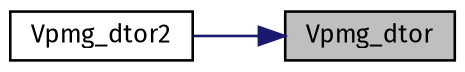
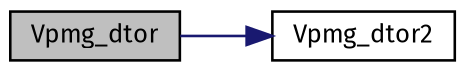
edge "Vpmg_dtor2" -> "Vpmg_dtor": reversed
